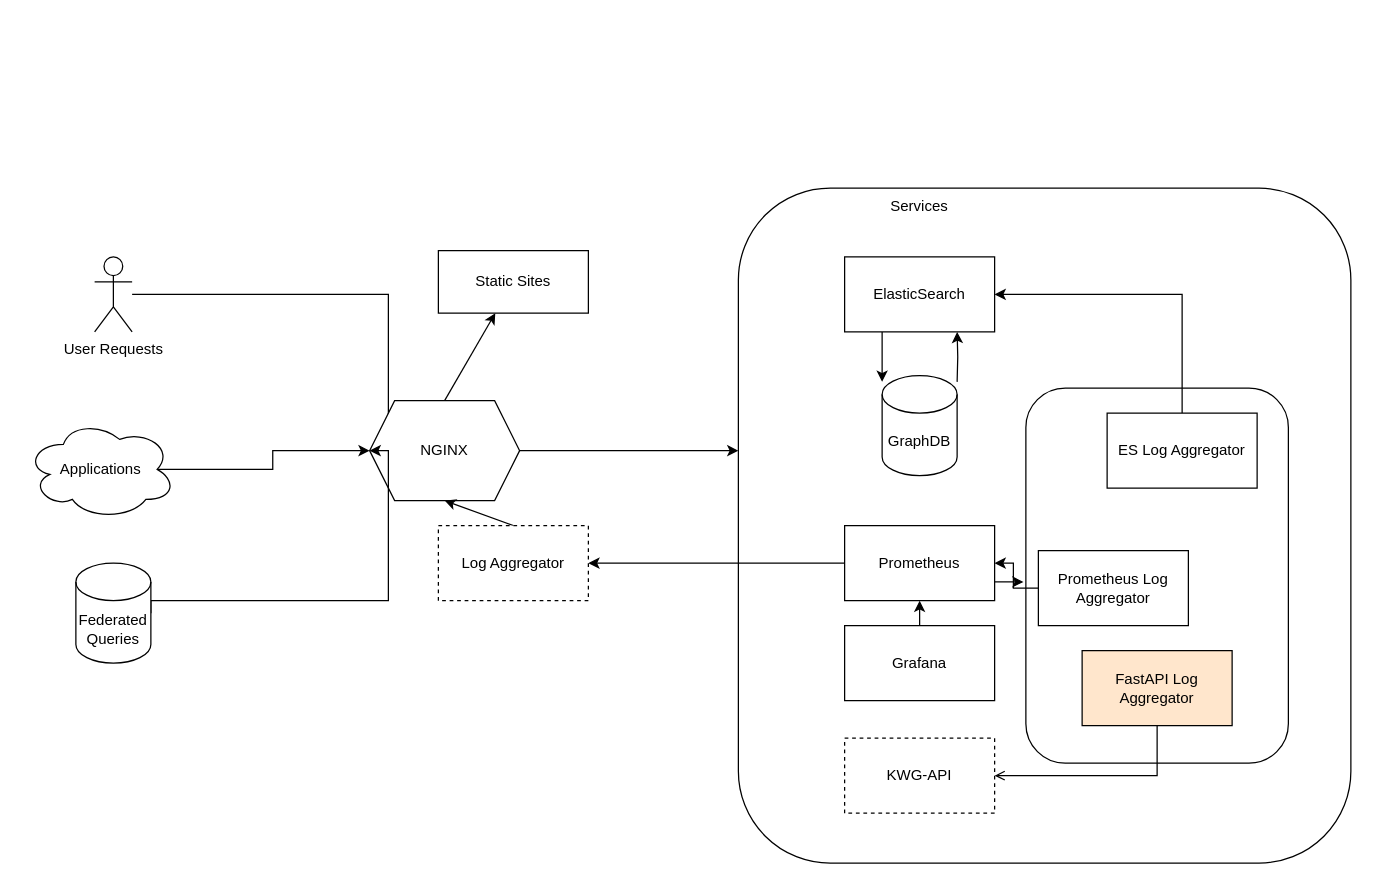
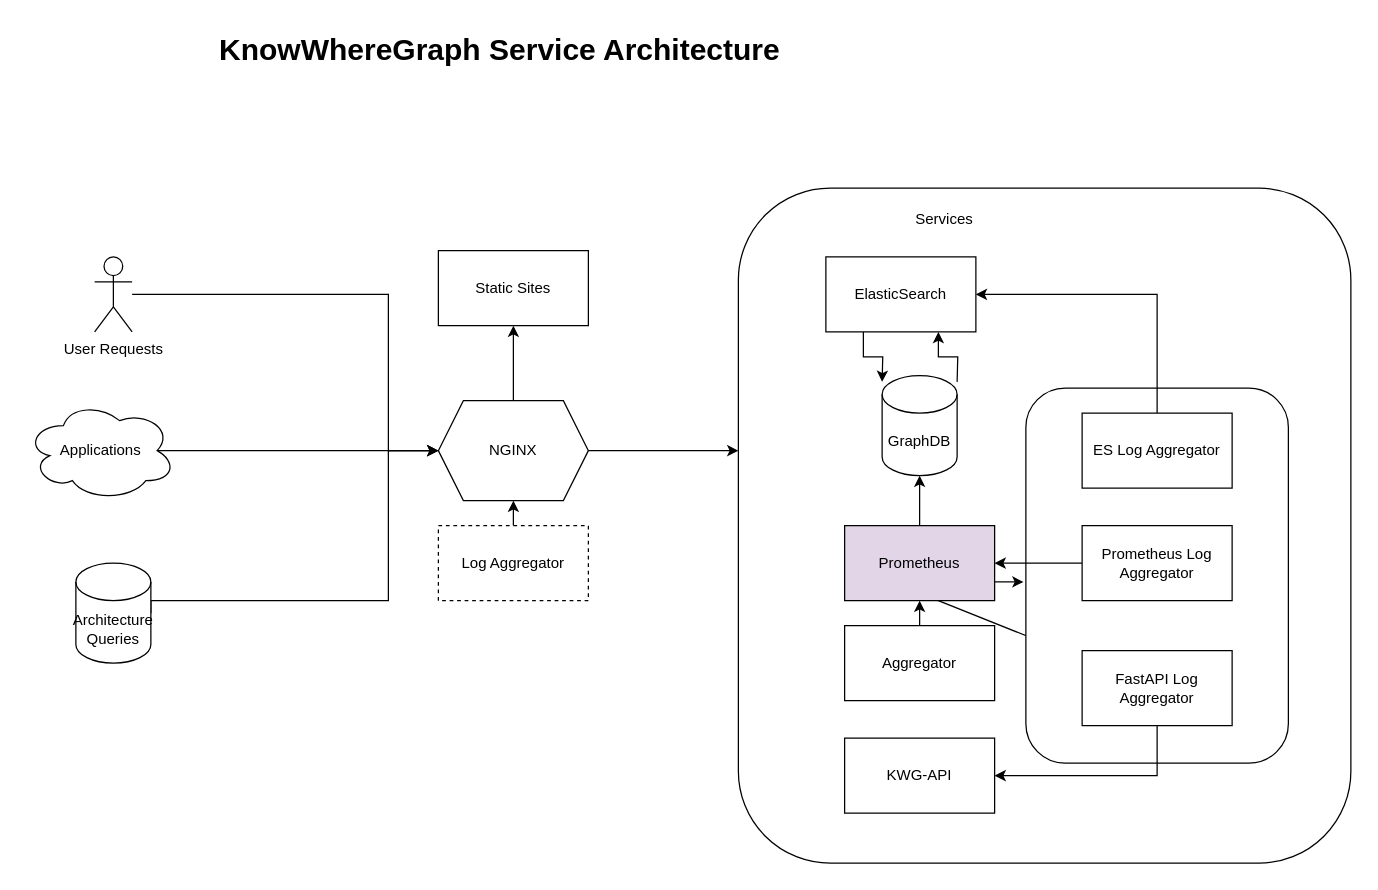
node "KnowWhereGraph Service Architecture": added
node "Services": moved (919, 207) -> (944, 219)
node "Static Sites": size 150x63 -> 150x75
node "ElasticSearch": moved (919, 294) -> (901, 294)
node "NGINX": moved (444, 451) -> (513, 451)
node "ES Log Aggregator": moved (1182, 451) -> (1157, 451)
node "Applications": moved (101, 469) -> (101, 451)
edge "Prometheus" -> "GraphDB": added
edge "Prometheus" -> "Log Aggregator": now "Prometheus" -> "FastAPI Log Aggregator"
node "Prometheus": fillcolor #ffffff -> #e1d5e7
node "Prometheus Log Aggregator": moved (1113, 588) -> (1157, 563)
node "Federated Queries": label "Federated Queries" -> "Architecture Queries"
node "Grafana": label "Grafana" -> "Aggregator"
node "FastAPI Log Aggregator": fillcolor #ffe6cc -> #ffffff
node "KWG-API": style dashed -> solid
edge "FastAPI Log Aggregator" -> "KWG-API": arrowhead open -> classic
